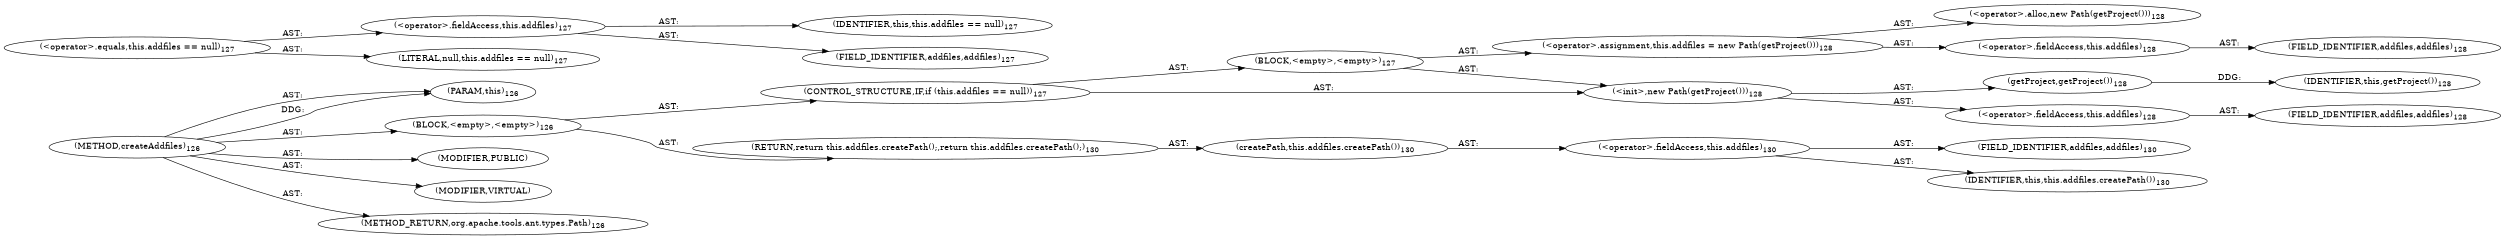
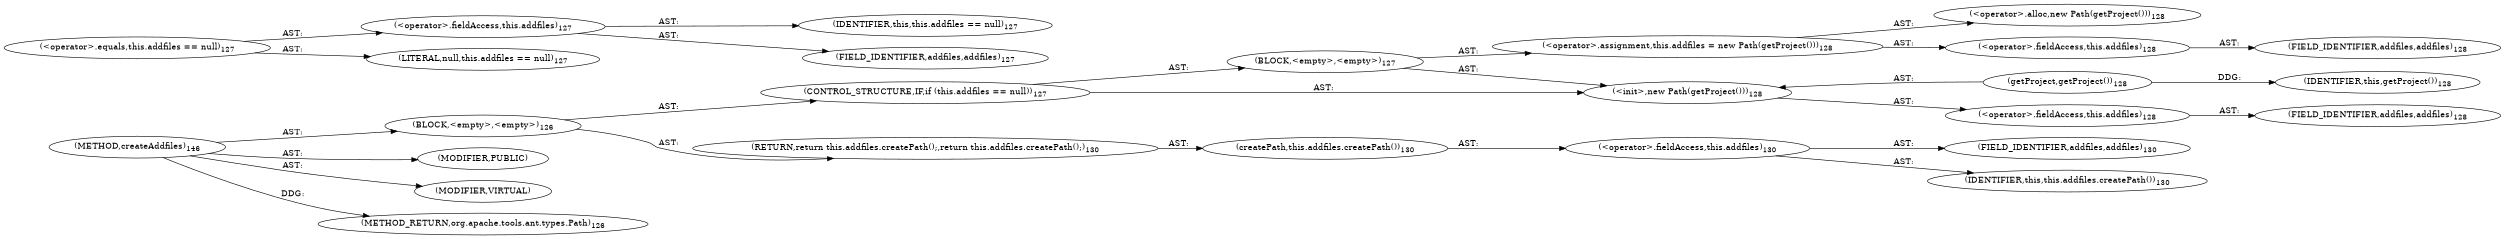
node "(PARAM,this)": removed
edge "(<init>,new Path(getProject()))" -> "(getProject,getProject())": reversed
node "(METHOD,createAddfiles)": text "126" -> "146"
edge "(METHOD,createAddfiles)" -> "(METHOD_RETURN,org.apache.tools.ant.types.Path)": label "AST: " -> "DDG: "
